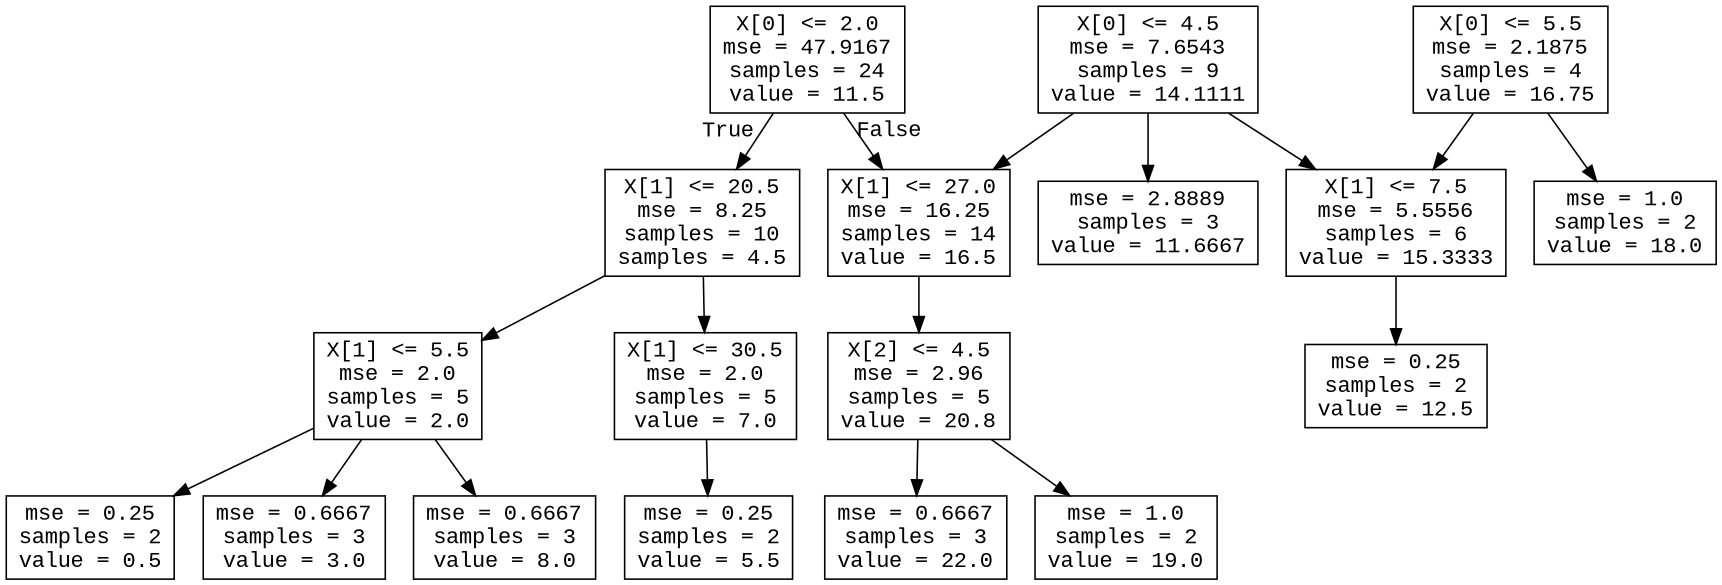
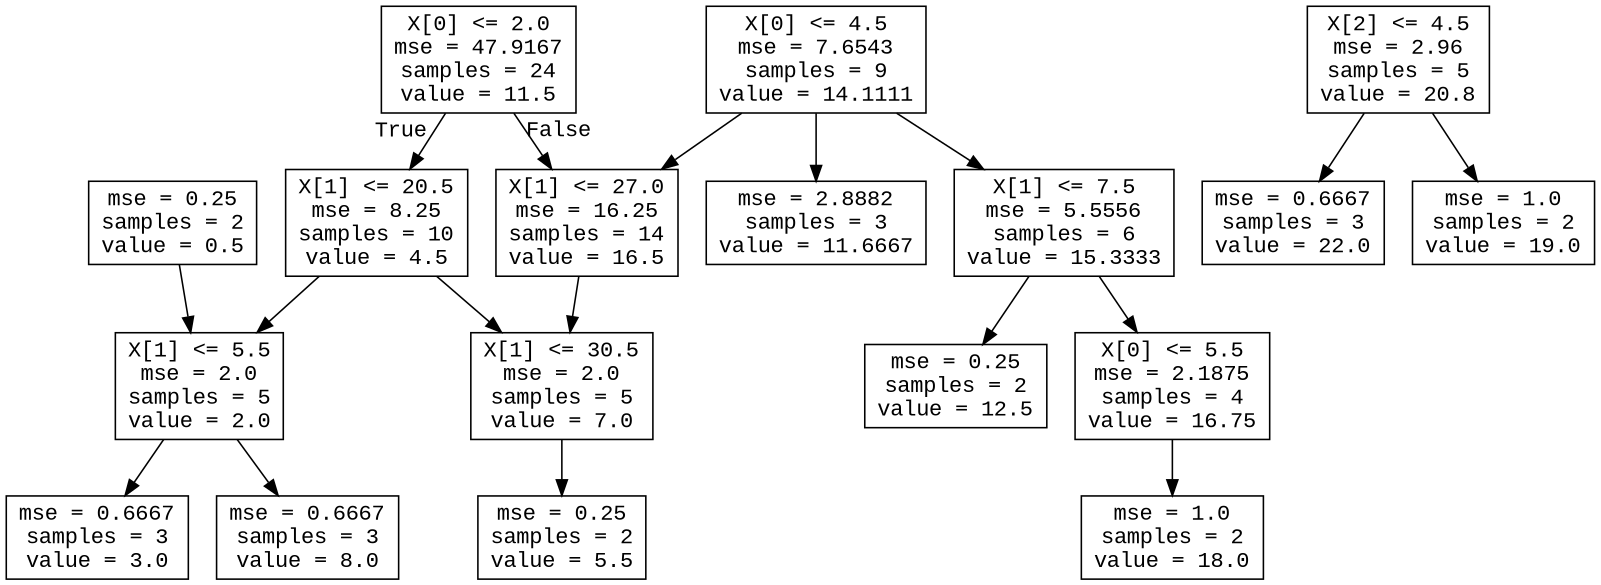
edge "X[0] <= 5.5 mse = 2.1875 samples = 4 value = 16.75" -> "X[1] <= 7.5 mse = 5.5556 samples = 6 value = 15.3333": reversed
node "X[1] <= 20.5 mse = 8.25 samples = 10 samples = 4.5": label "X[1] <= 20.5 mse = 8.25 samples = 10 samples = 4.5" -> "X[1] <= 20.5 mse = 8.25 samples = 10 value = 4.5"
node "mse = 2.8889 samples = 3 value = 11.6667": label "mse = 2.8889 samples = 3 value = 11.6667" -> "mse = 2.8882 samples = 3 value = 11.6667"
edge "X[1] <= 27.0 mse = 16.25 samples = 14 value = 16.5" -> "X[2] <= 4.5 mse = 2.96 samples = 5 value = 20.8": now "X[1] <= 27.0 mse = 16.25 samples = 14 value = 16.5" -> "X[1] <= 30.5 mse = 2.0 samples = 5 value = 7.0"
edge "X[1] <= 5.5 mse = 2.0 samples = 5 value = 2.0" -> "mse = 0.25 samples = 2 value = 0.5": reversed
